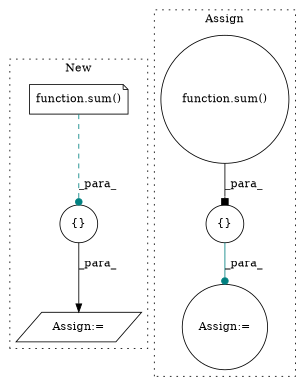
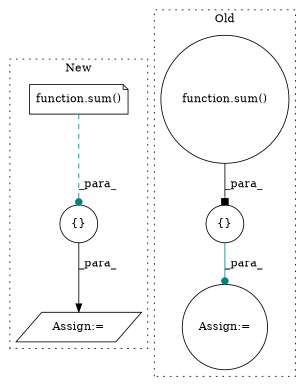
cluster "Assign": label "Assign" -> "Old"
